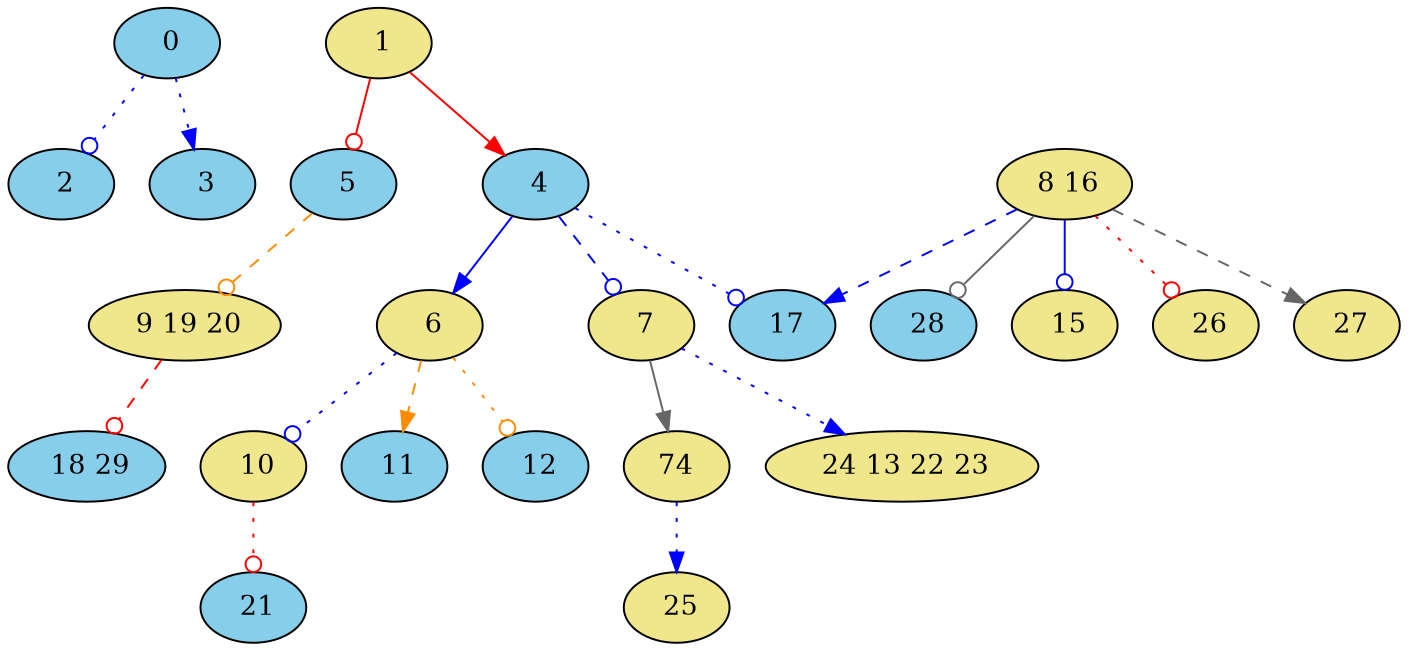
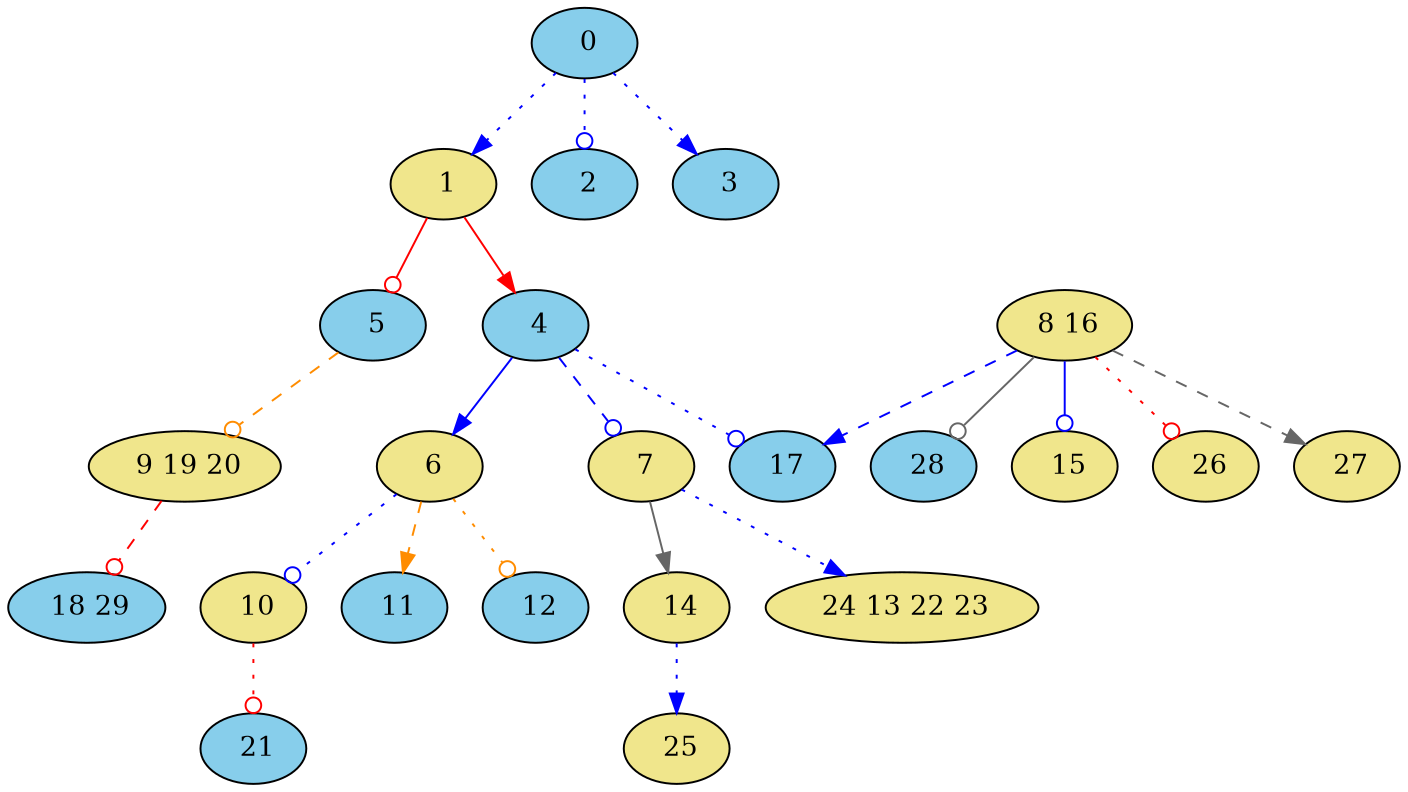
edge "0" -> "1": added
node "74": label "74" -> "14"
